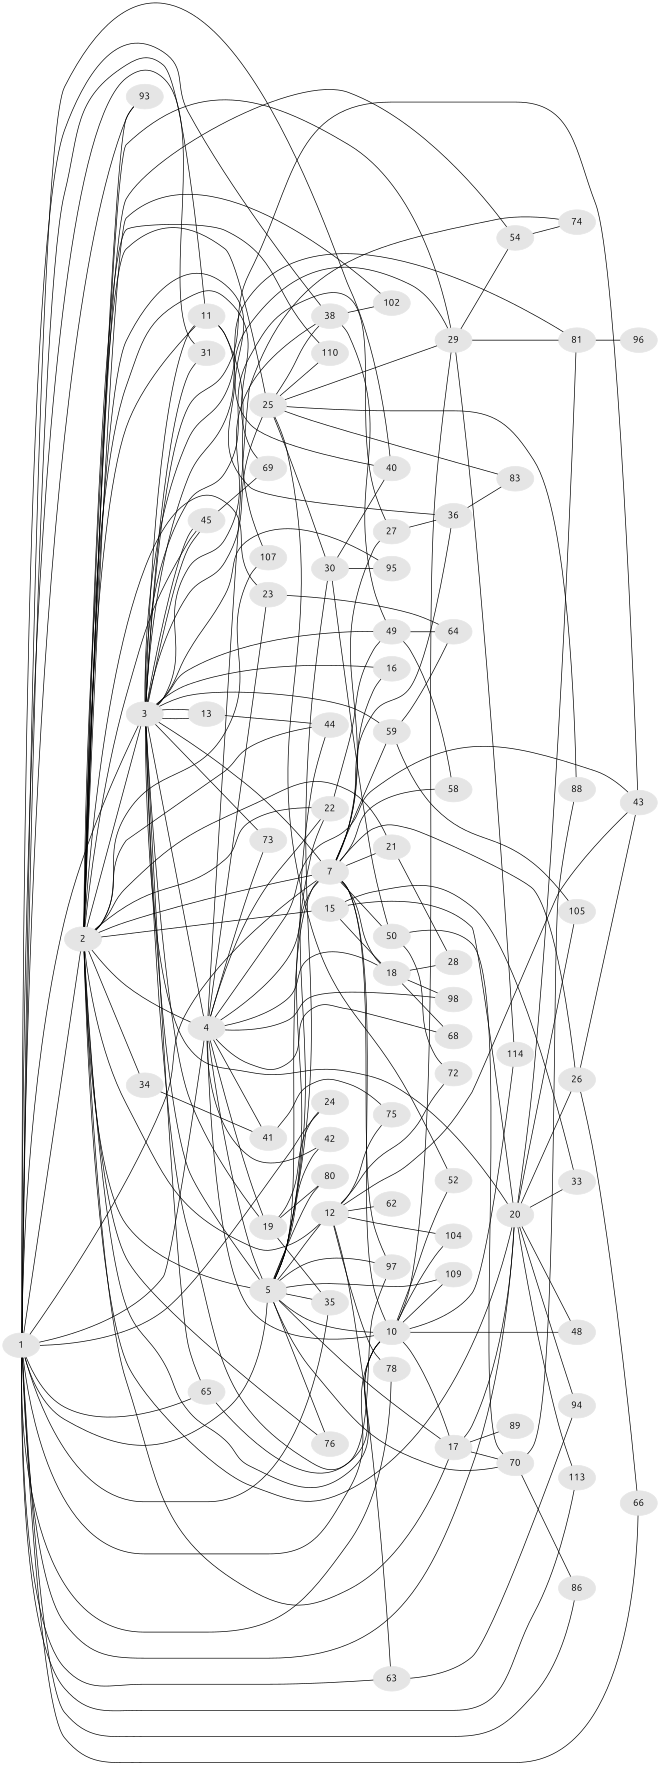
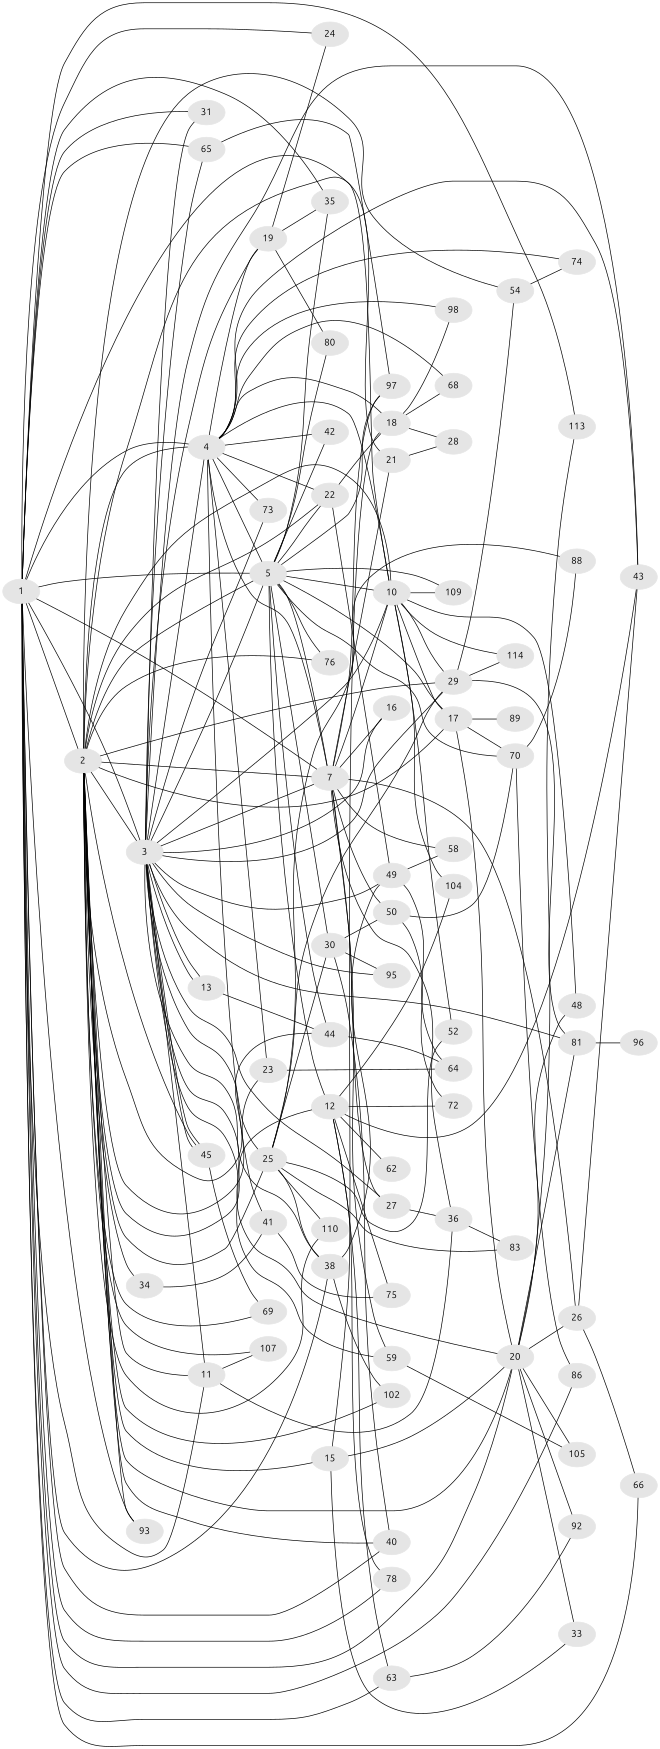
edge "64" -- "59": now "64" -- "44"
edge "7" -- "18": now "22" -- "18"
node "94": label "94" -> "92"
